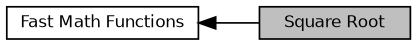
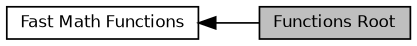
node "Square Root": label "Square Root" -> "Functions Root"
